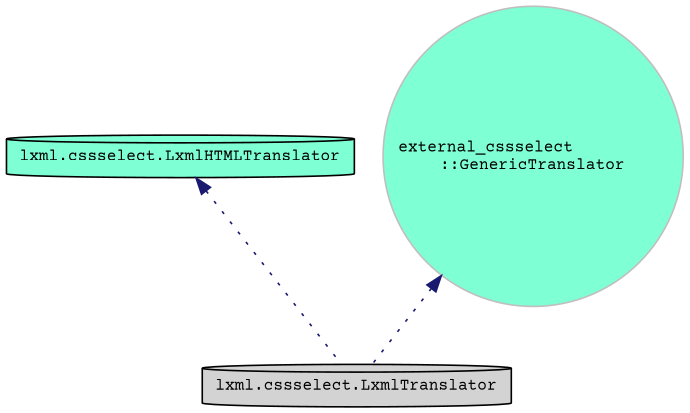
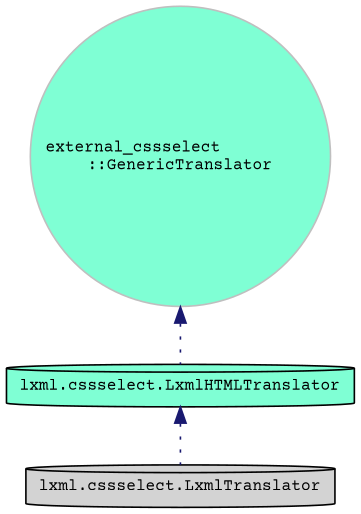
edge "lxml.cssselect.LxmlTranslator" -> "external_cssselect ::GenericTranslator": now "lxml.cssselect.LxmlHTMLTranslator" -> "external_cssselect ::GenericTranslator"
